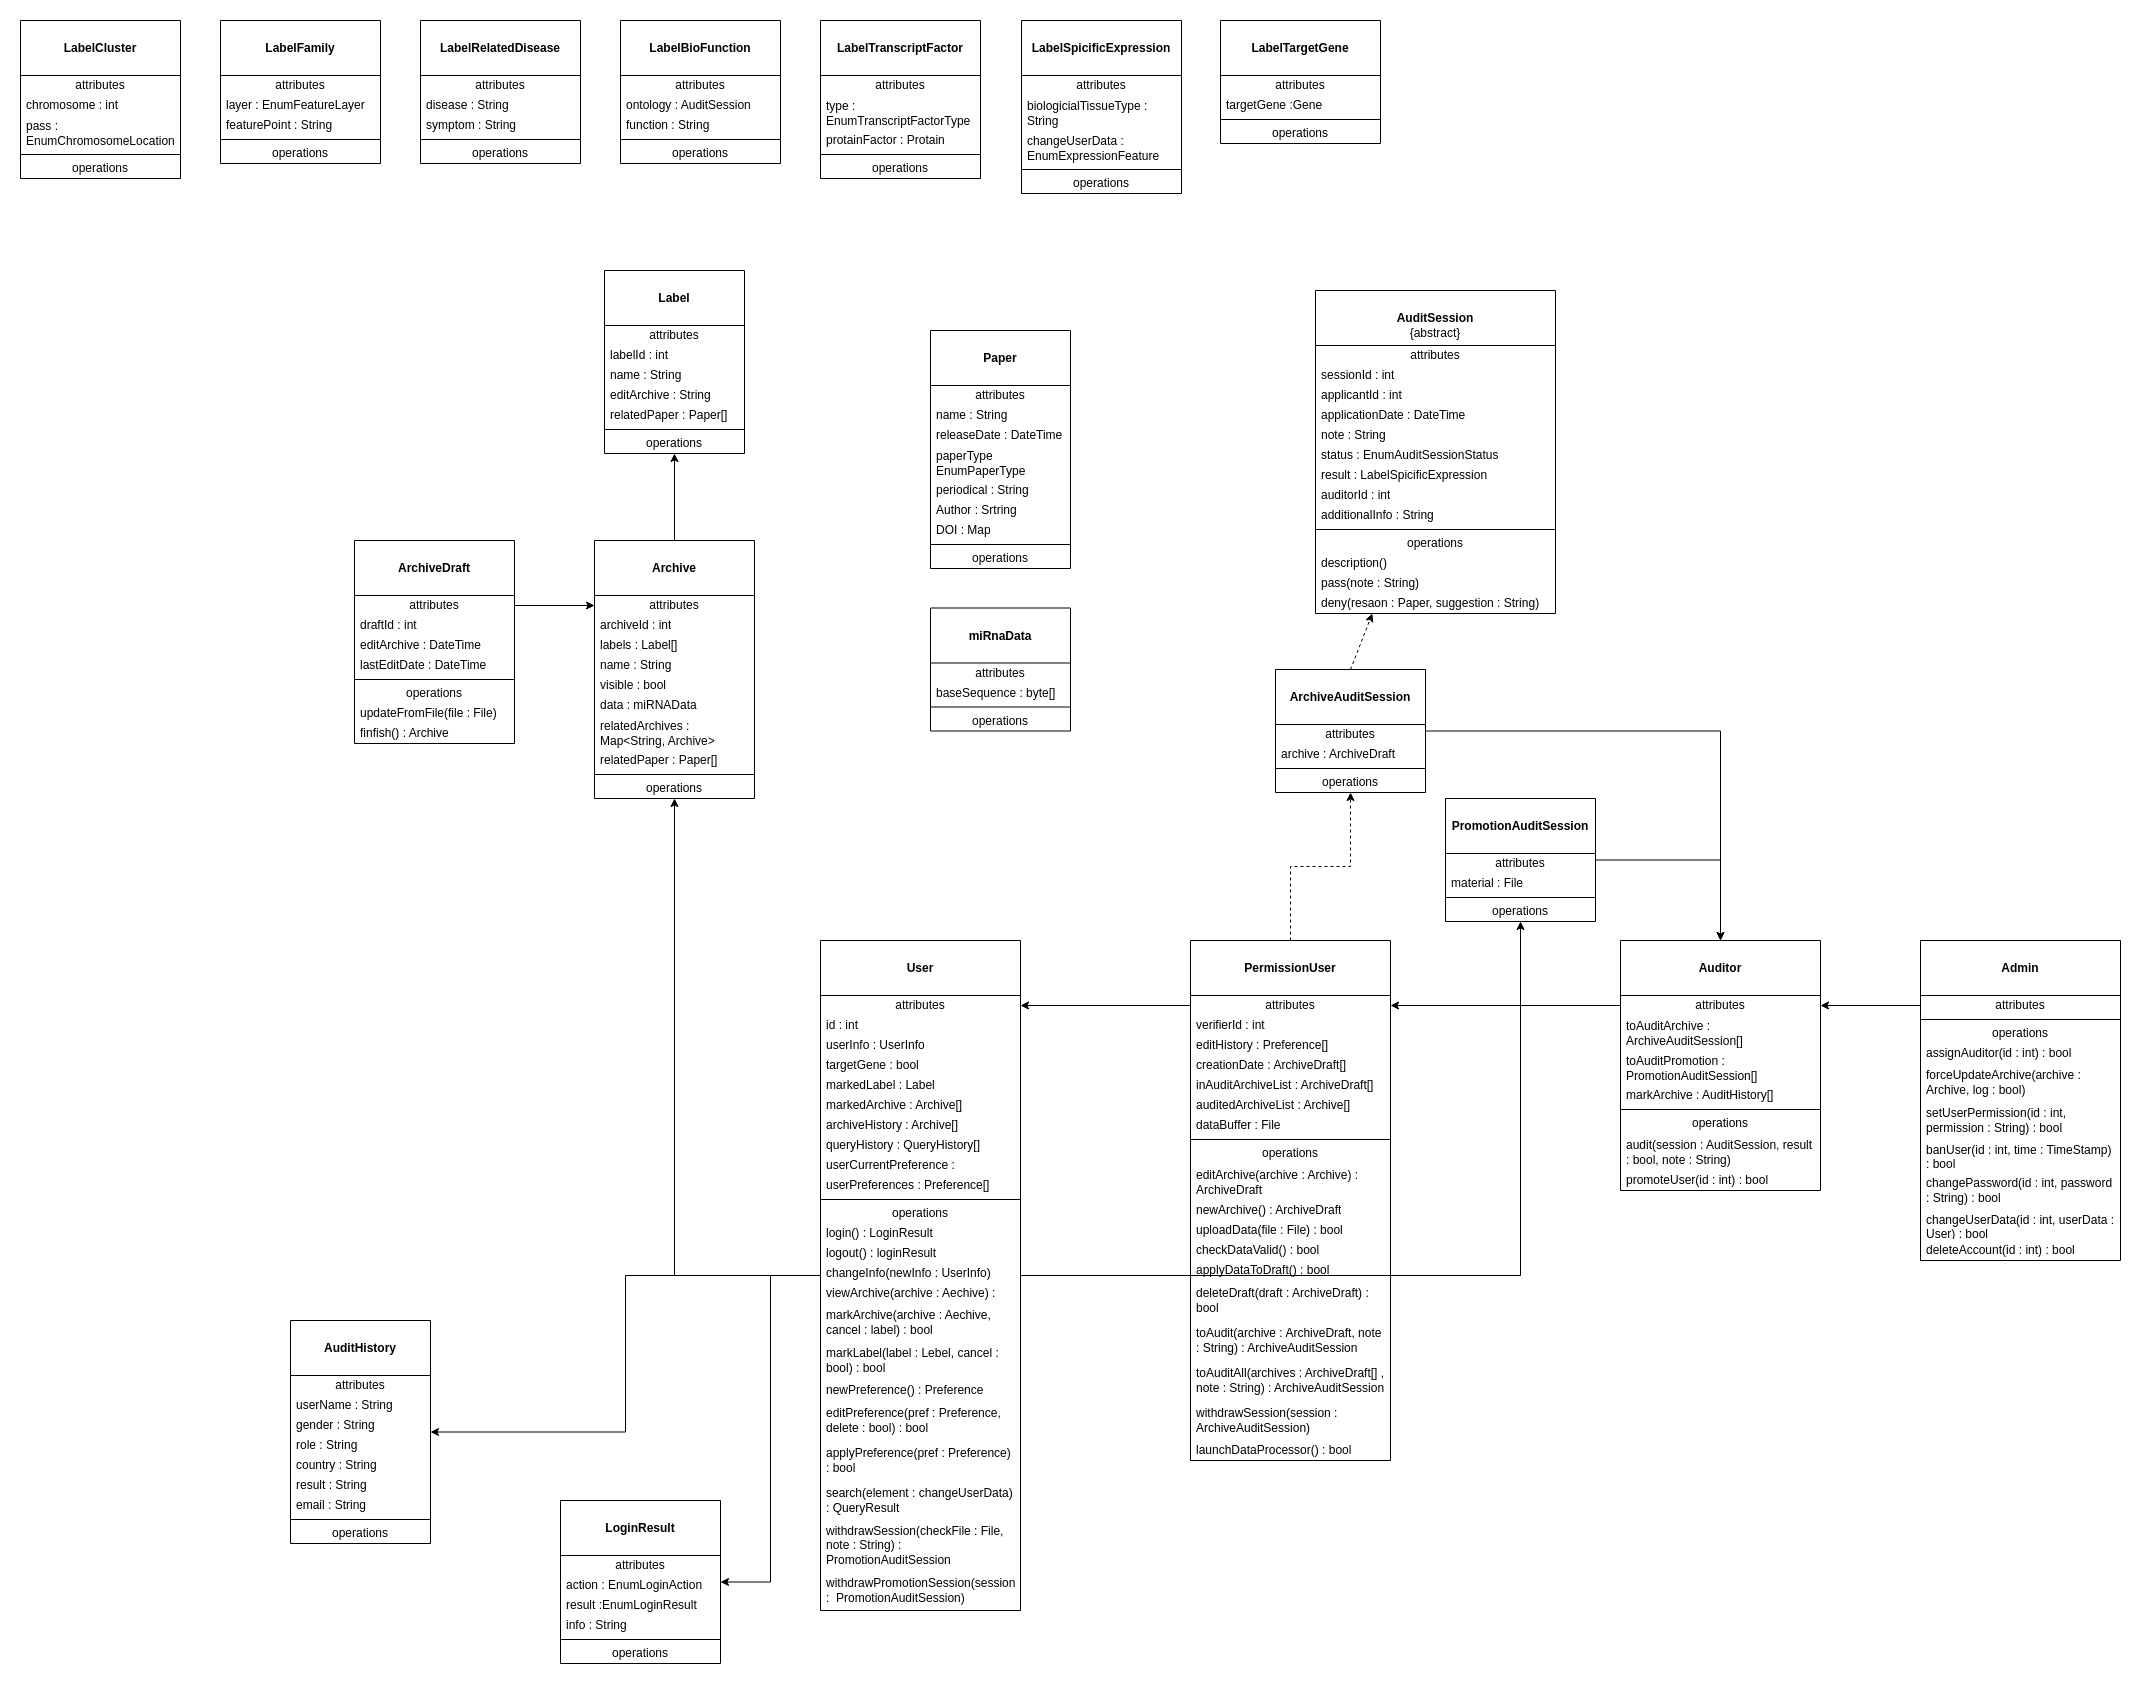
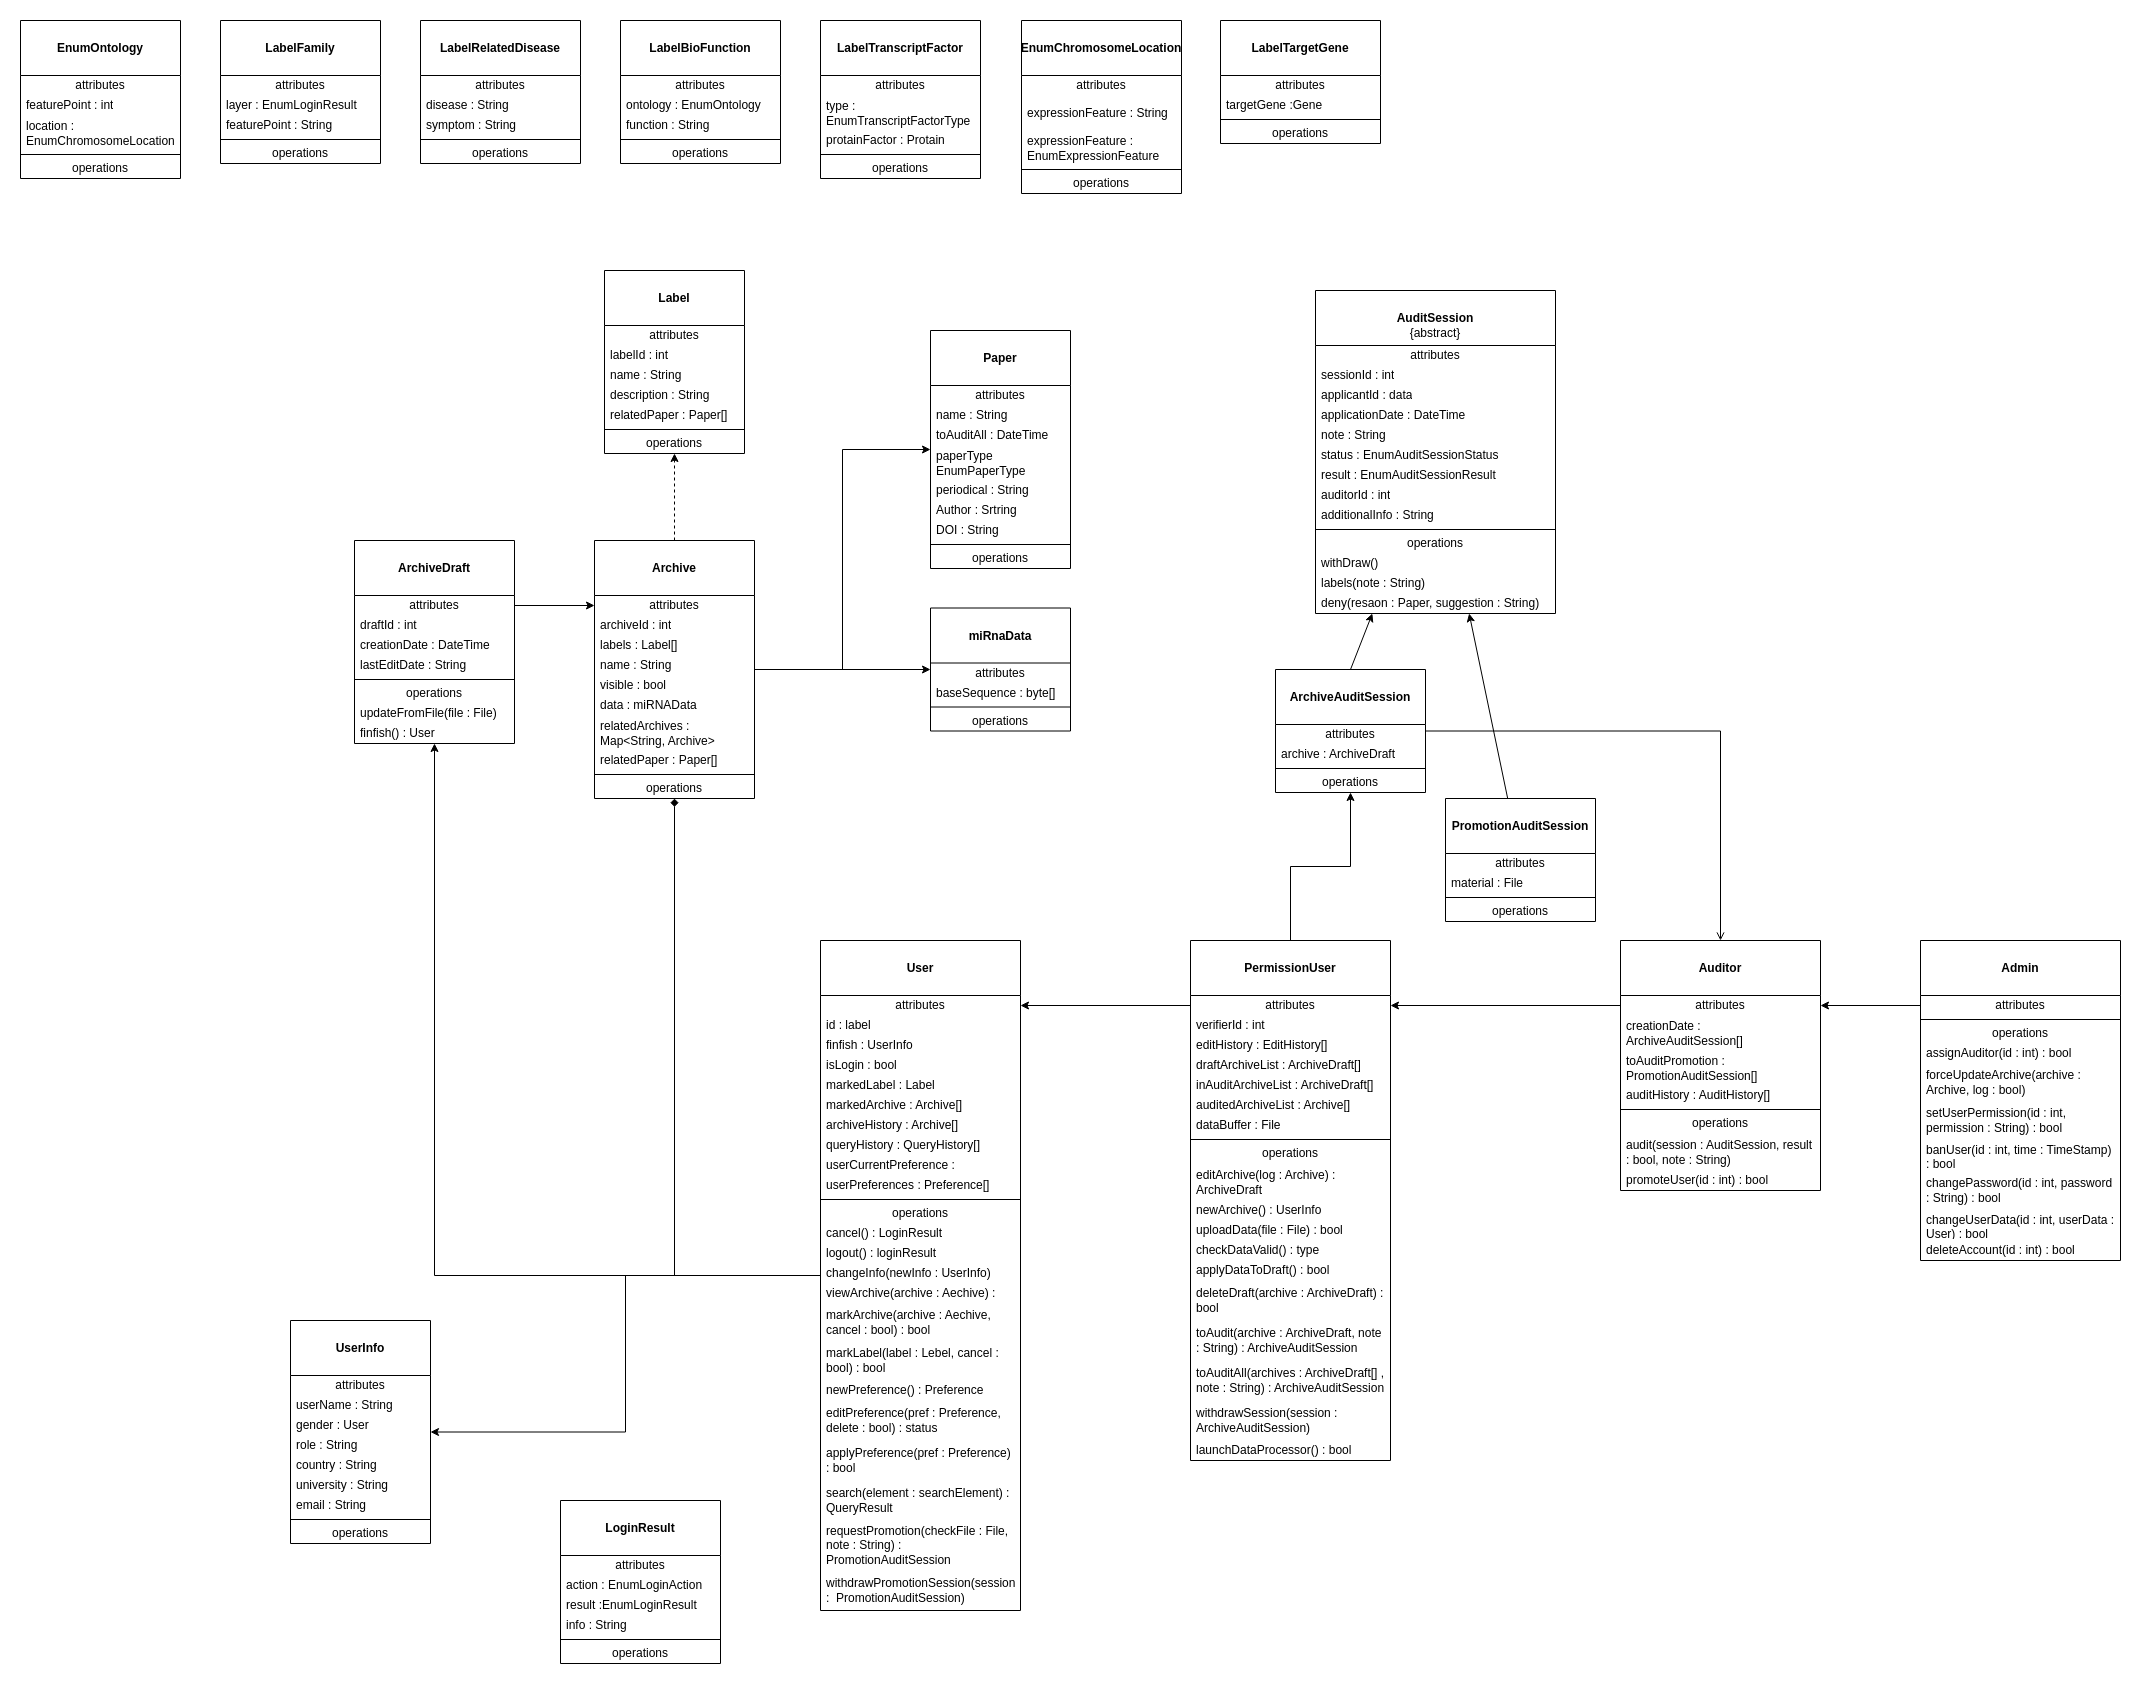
node "LabelCluster": label "LabelCluster" -> "EnumOntology"
node "LabelSpicificExpression": label "LabelSpicificExpression" -> "EnumChromosomeLocation"
node "chromosome : int": label "chromosome : int" -> "featurePoint : int"
node "layer : EnumFeatureLayer": label "layer : EnumFeatureLayer" -> "layer : EnumLoginResult"
node "ontology : AuditSession": label "ontology : AuditSession" -> "ontology : EnumOntology"
node "biologicialTissueType : String": label "biologicialTissueType : String" -> "expressionFeature : String"
node "pass : EnumChromosomeLocation": label "pass : EnumChromosomeLocation" -> "location : EnumChromosomeLocation"
node "changeUserData : EnumExpressionFeature": label "changeUserData : EnumExpressionFeature" -> "expressionFeature : EnumExpressionFeature"
node "editArchive : String": label "editArchive : String" -> "description : String"
node "applicantId : int": label "applicantId : int" -> "applicantId : data"
node "releaseDate : DateTime": label "releaseDate : DateTime" -> "toAuditAll : DateTime"
node "result : LabelSpicificExpression": label "result : LabelSpicificExpression" -> "result : EnumAuditSessionResult"
edge "Archive" -> "Label": style solid -> dashed
edge "Archive" -> "Paper": added
node "DOI : Map": label "DOI : Map" -> "DOI : String"
node "description()": label "description()" -> "withDraw()"
node "pass(note : String)": label "pass(note : String)" -> "labels(note : String)"
edge "ArchiveAuditSession" -> "AuditSession {abstract}": style dashed -> solid
node "editArchive : DateTime": label "editArchive : DateTime" -> "creationDate : DateTime"
node "lastEditDate : DateTime": label "lastEditDate : DateTime" -> "lastEditDate : String"
edge "Archive" -> "miRnaData": added
edge "PromotionAuditSession" -> "AuditSession {abstract}": added
node "finfish() : Archive": label "finfish() : Archive" -> "finfish() : User"
edge "User" -> "Archive": arrowhead classic -> diamond
edge "ArchiveAuditSession" -> "Auditor": arrowhead classic -> open
edge "PromotionAuditSession" -> "Auditor": removed
edge "PermissionUser" -> "ArchiveAuditSession": style dashed -> solid
node "id : int": label "id : int" -> "id : label"
node "toAuditArchive : ArchiveAuditSession[]": label "toAuditArchive : ArchiveAuditSession[]" -> "creationDate : ArchiveAuditSession[]"
node "userInfo : UserInfo": label "userInfo : UserInfo" -> "finfish : UserInfo"
node "editHistory : Preference[]": label "editHistory : Preference[]" -> "editHistory : EditHistory[]"
node "targetGene : bool": label "targetGene : bool" -> "isLogin : bool"
node "creationDate : ArchiveDraft[]": label "creationDate : ArchiveDraft[]" -> "draftArchiveList : ArchiveDraft[]"
node "markArchive : AuditHistory[]": label "markArchive : AuditHistory[]" -> "auditHistory : AuditHistory[]"
edge "User" -> "ArchiveDraft": added
node "editArchive(archive : Archive) : ArchiveDraft": label "editArchive(archive : Archive) : ArchiveDraft" -> "editArchive(log : Archive) : ArchiveDraft"
node "newArchive() : ArchiveDraft": label "newArchive() : ArchiveDraft" -> "newArchive() : UserInfo"
node "login() : LoginResult": label "login() : LoginResult" -> "cancel() : LoginResult"
node "checkDataValid() : bool": label "checkDataValid() : bool" -> "checkDataValid() : type"
edge "User" -> "PromotionAuditSession": removed
node "deleteDraft(draft : ArchiveDraft) : bool": label "deleteDraft(draft : ArchiveDraft) : bool" -> "deleteDraft(archive : ArchiveDraft) : bool"
node "markArchive(archive : Aechive, cancel : label) : bool": label "markArchive(archive : Aechive, cancel : label) : bool" -> "markArchive(archive : Aechive, cancel : bool) : bool"
node "AuditHistory": label "AuditHistory" -> "UserInfo"
node "editPreference(pref : Preference, delete : bool) : bool": label "editPreference(pref : Preference, delete : bool) : bool" -> "editPreference(pref : Preference, delete : bool) : status"
node "gender : String": label "gender : String" -> "gender : User"
edge "User" -> "LoginResult": removed
node "result : String": label "result : String" -> "university : String"
node "search(element : changeUserData) : QueryResult": label "search(element : changeUserData) : QueryResult" -> "search(element : searchElement) : QueryResult"
node "withdrawSession(checkFile : File, note : String) : PromotionAuditSession": label "withdrawSession(checkFile : File, note : String) : PromotionAuditSession" -> "requestPromotion(checkFile : File, note : String) : PromotionAuditSession"
